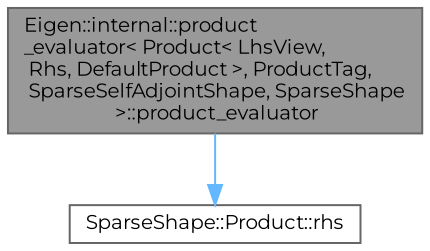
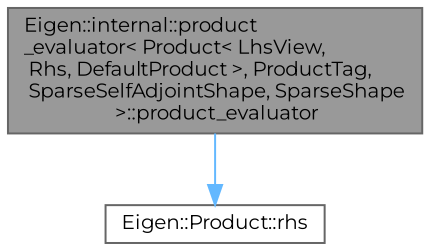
node "SparseShape::Product::rhs": label "SparseShape::Product::rhs" -> "Eigen::Product::rhs"
